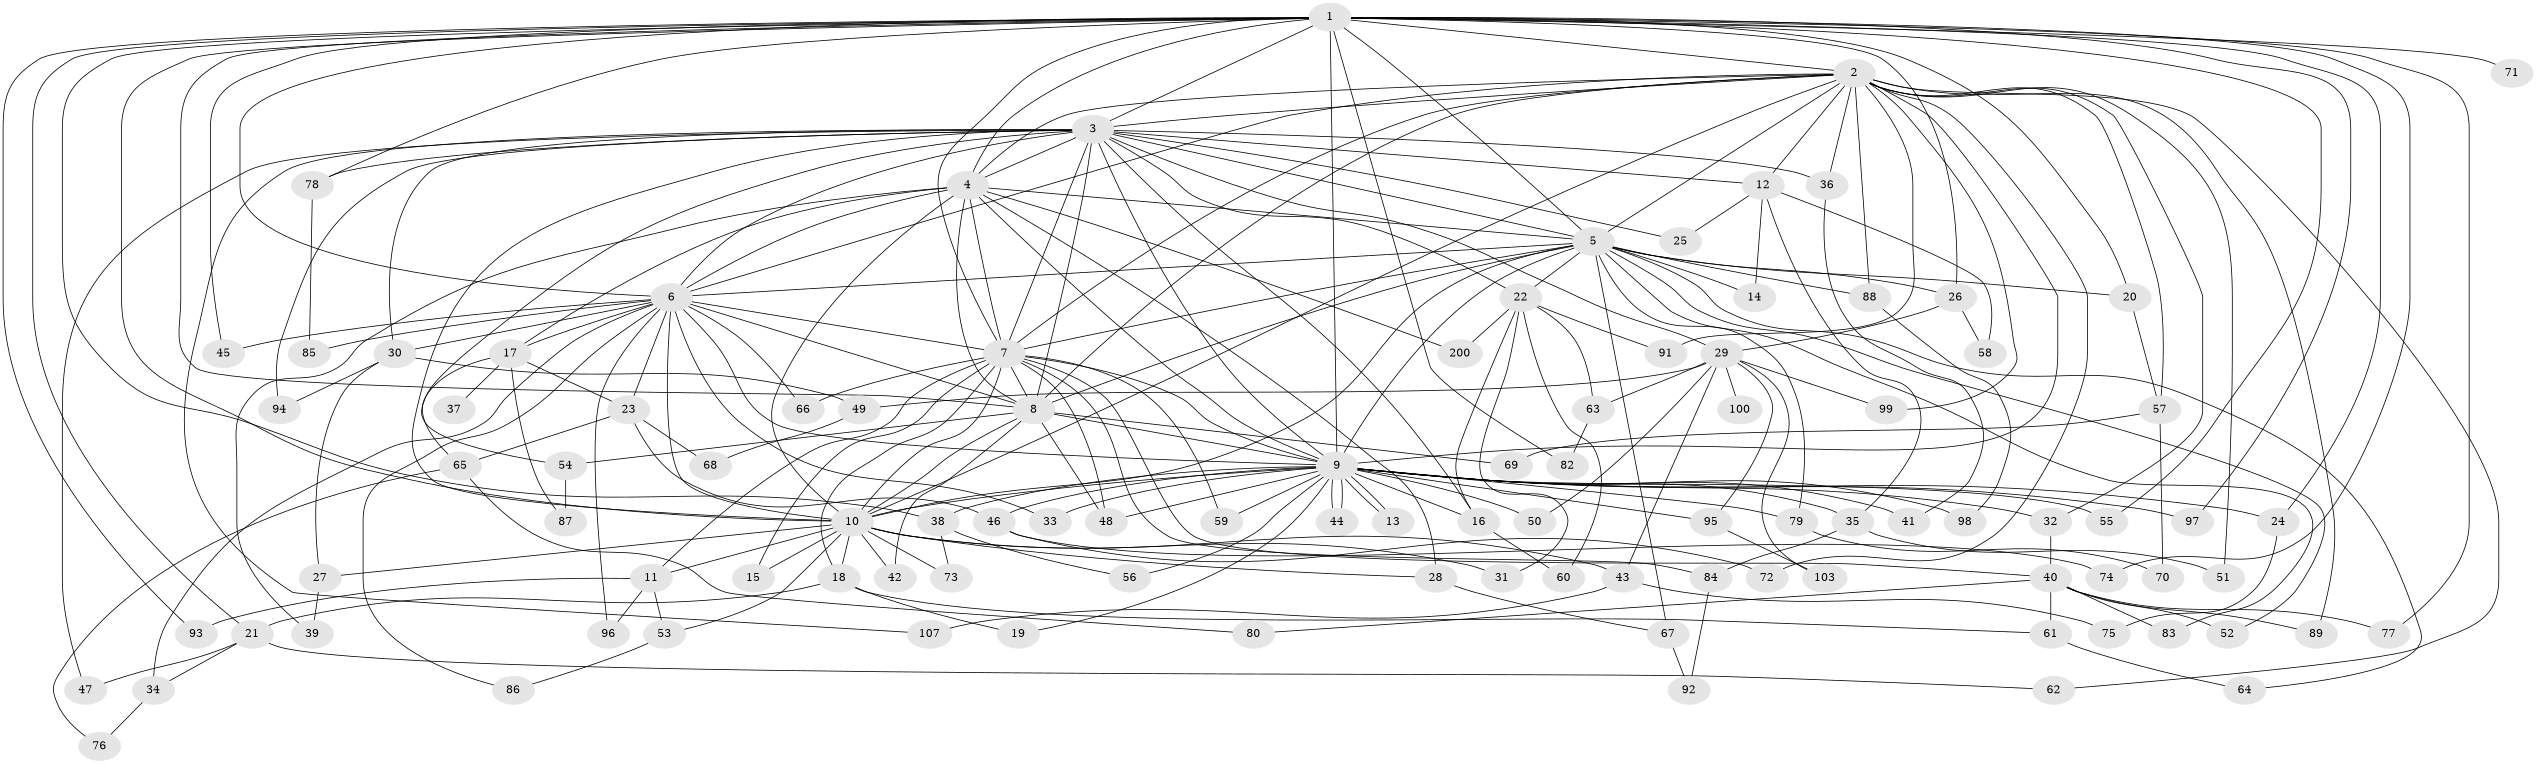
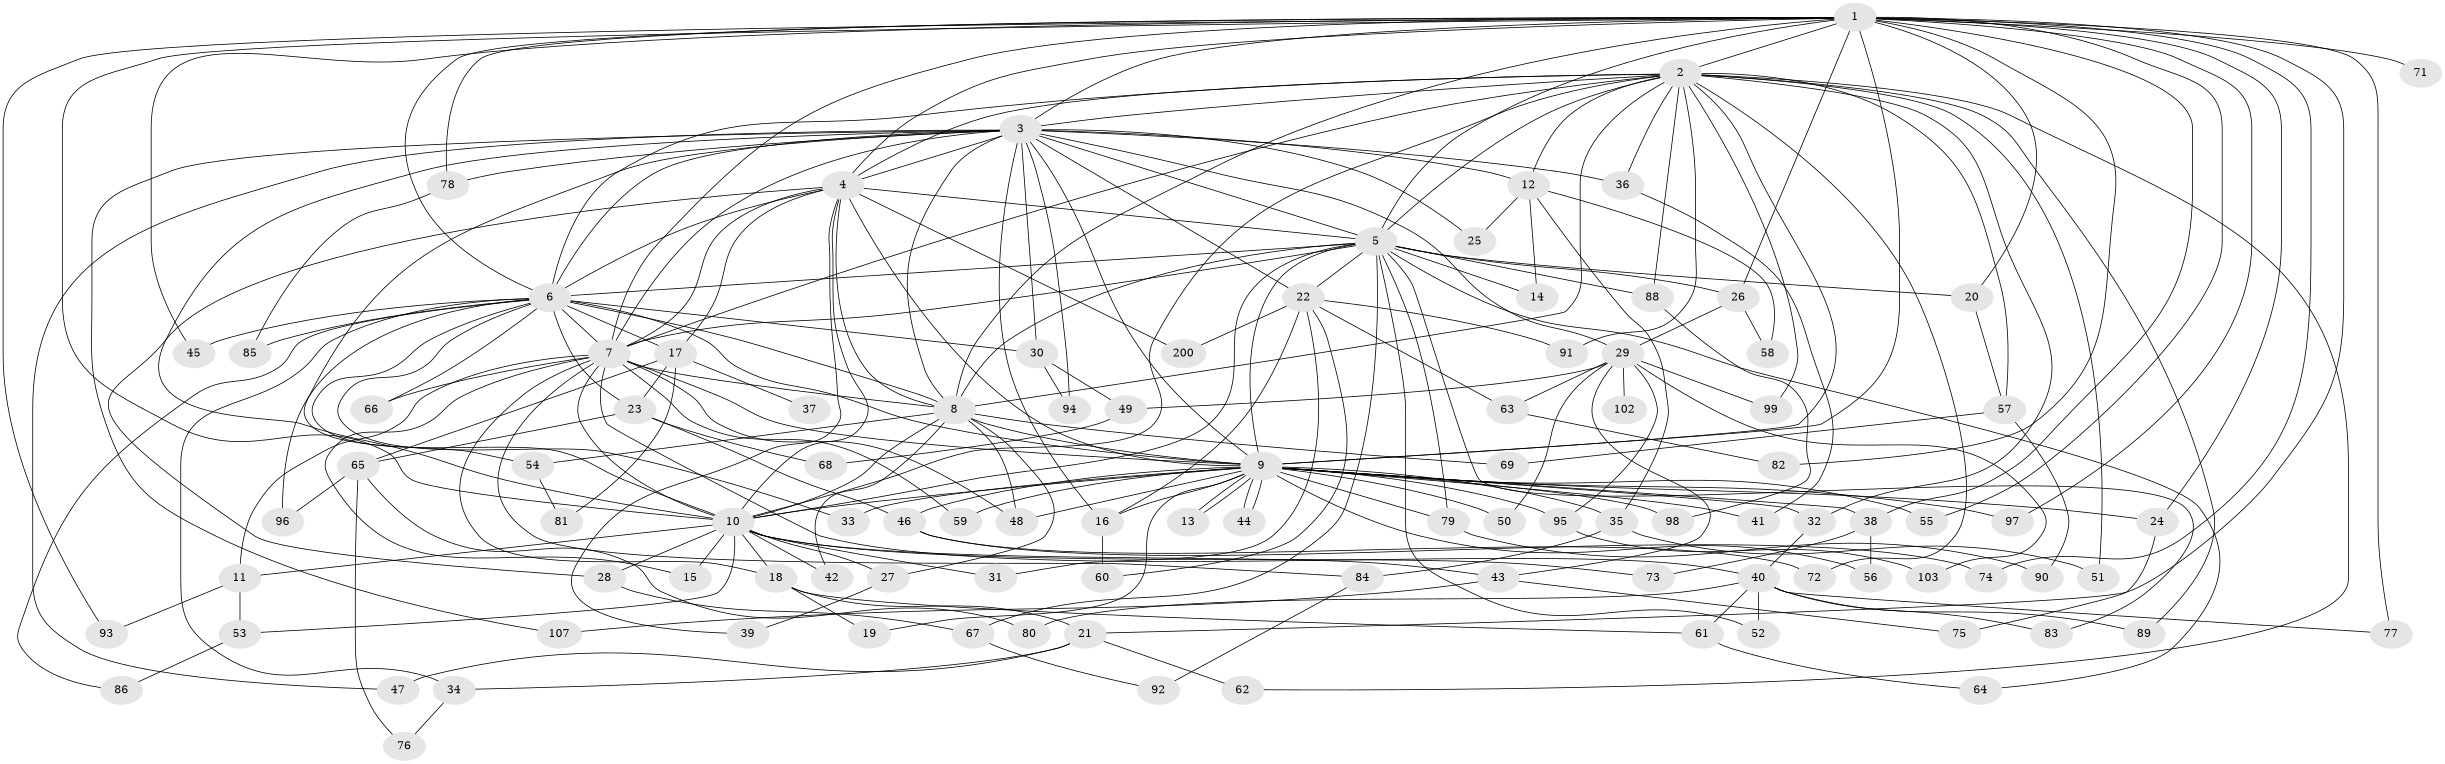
node "100": label "100" -> "102"
edge "30" -- "27": now "8" -- "27"
node "87": label "87" -> "81"
node "70": label "70" -> "90"
edge "11" -- "96": now "65" -- "96"
